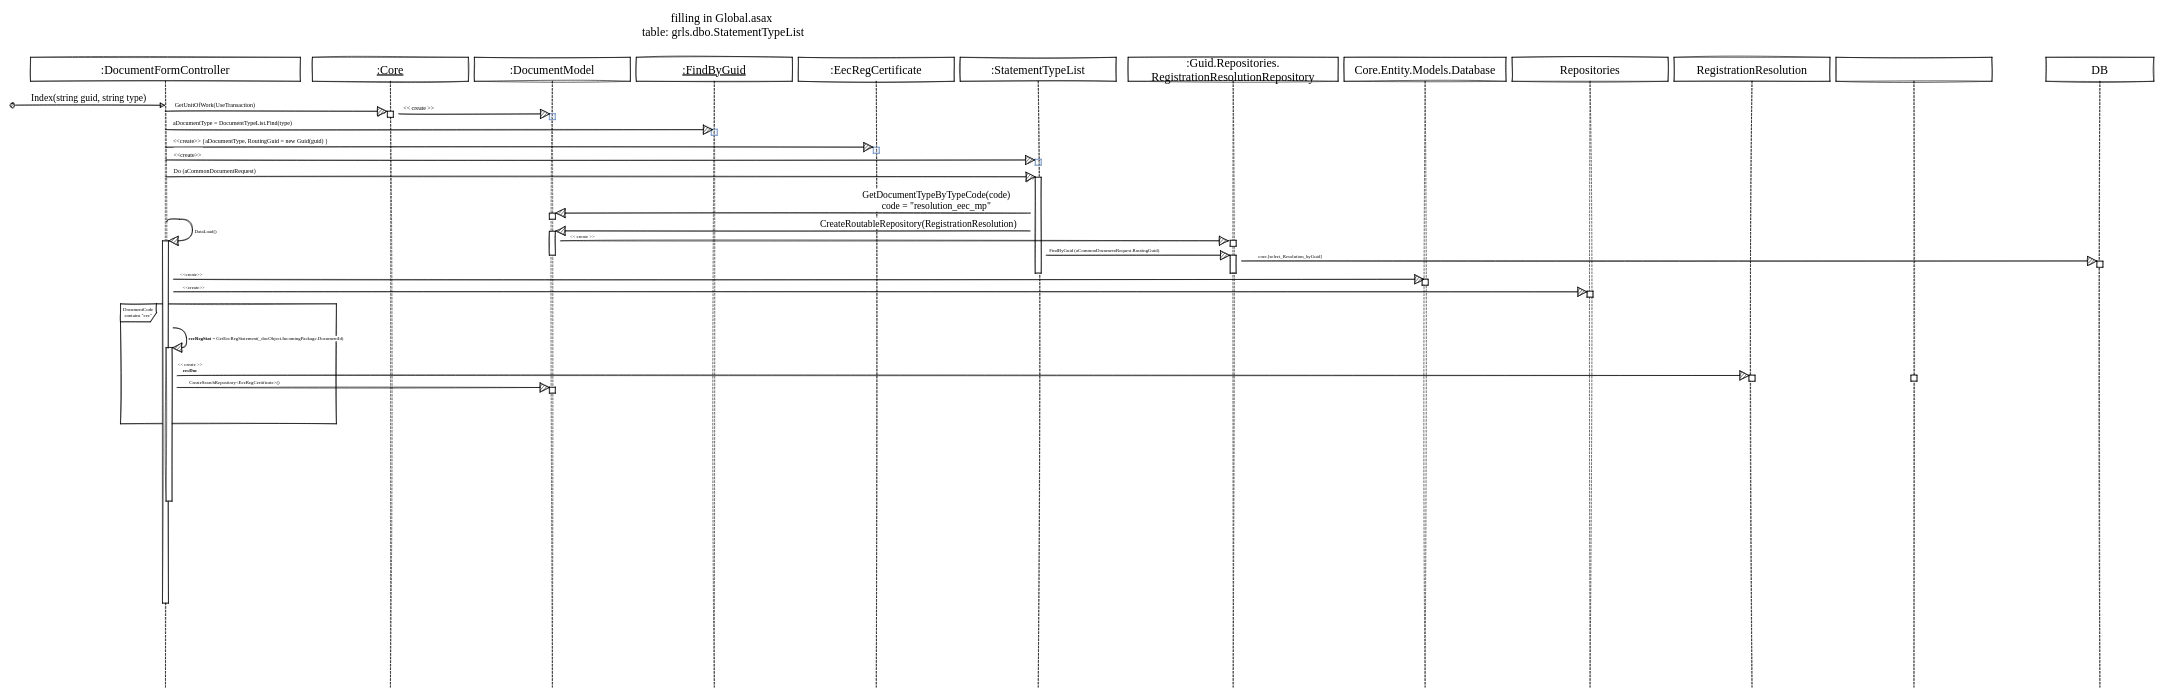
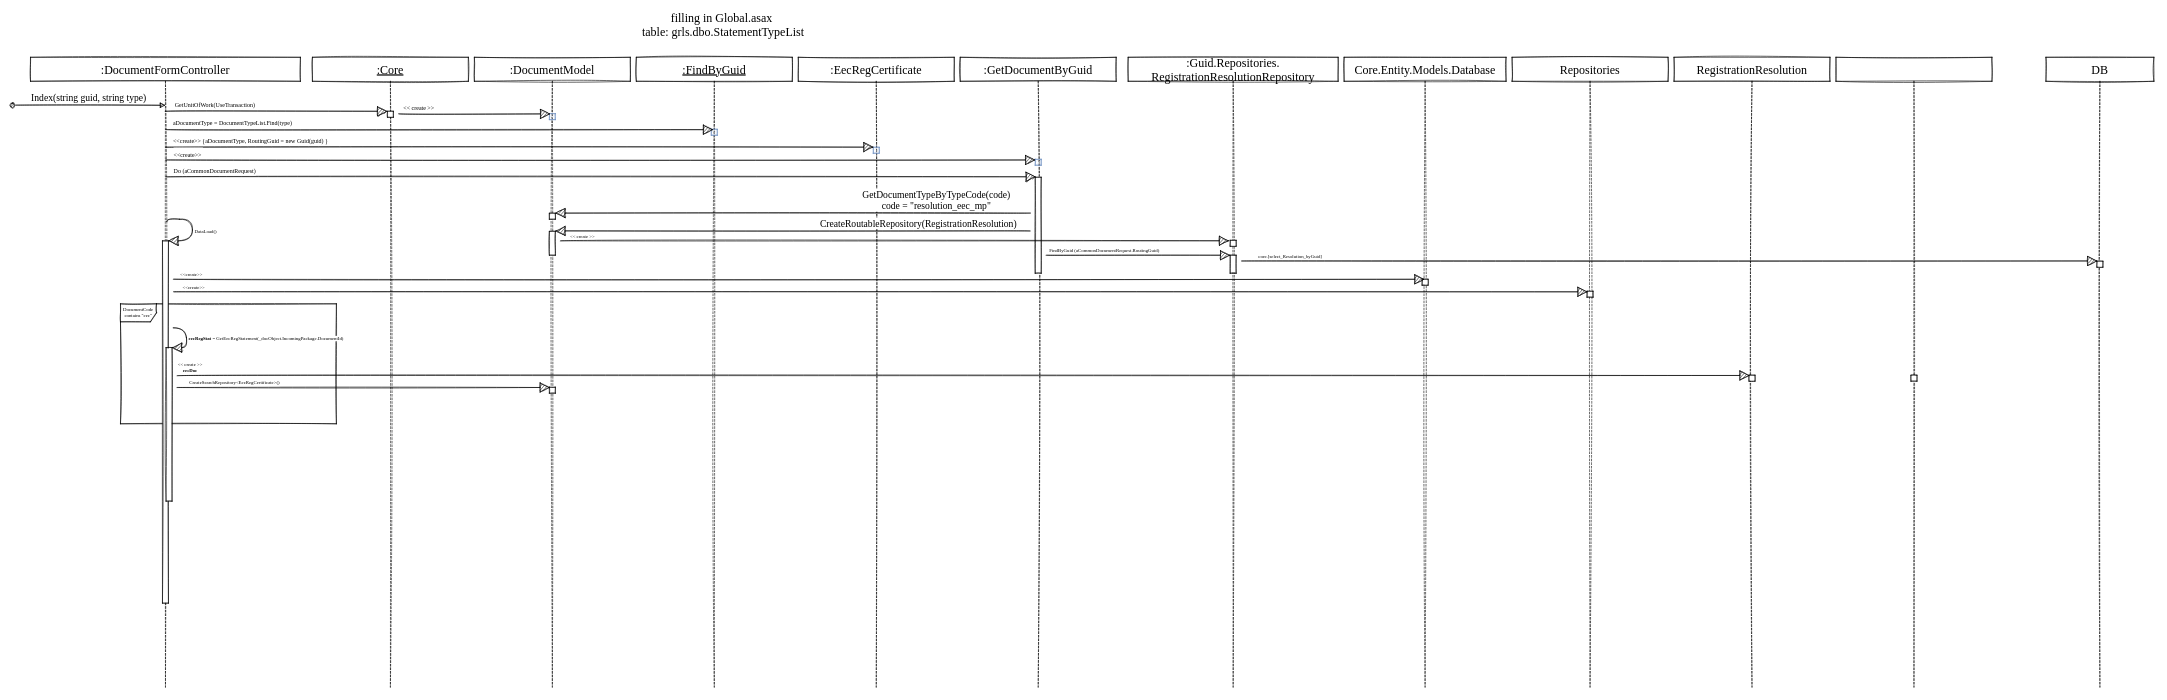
node ":StatementTypeList": label ":StatementTypeList" -> ":GetDocumentByGuid"
